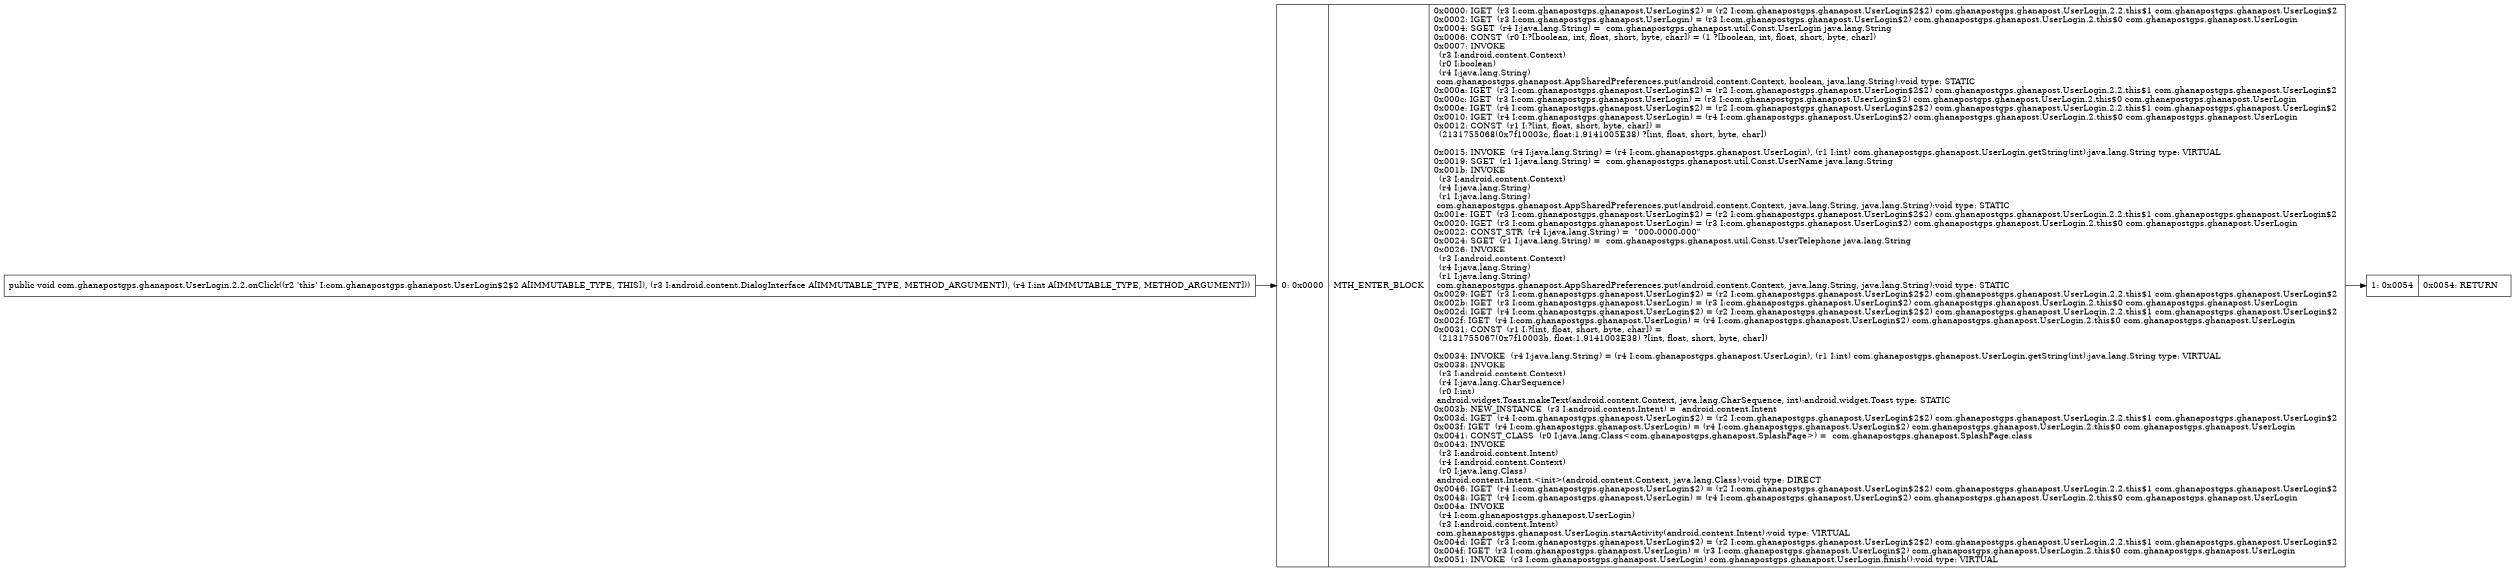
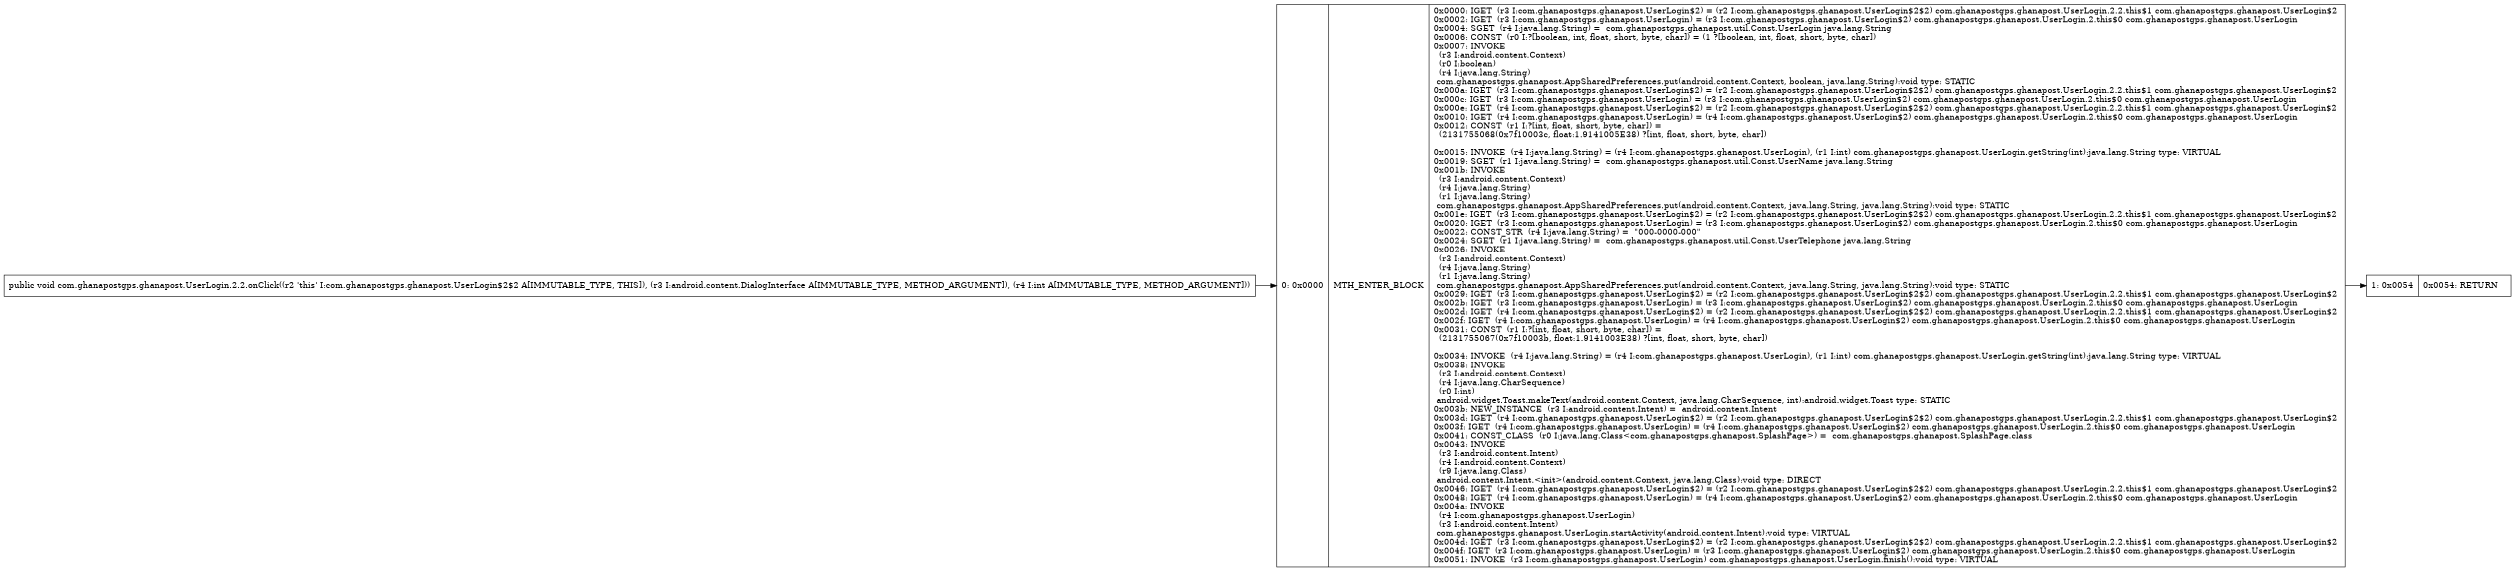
node "0: 0x0000": text "(r0 I:java.lang.Class)" -> "(r9 I:java.lang.Class)"
